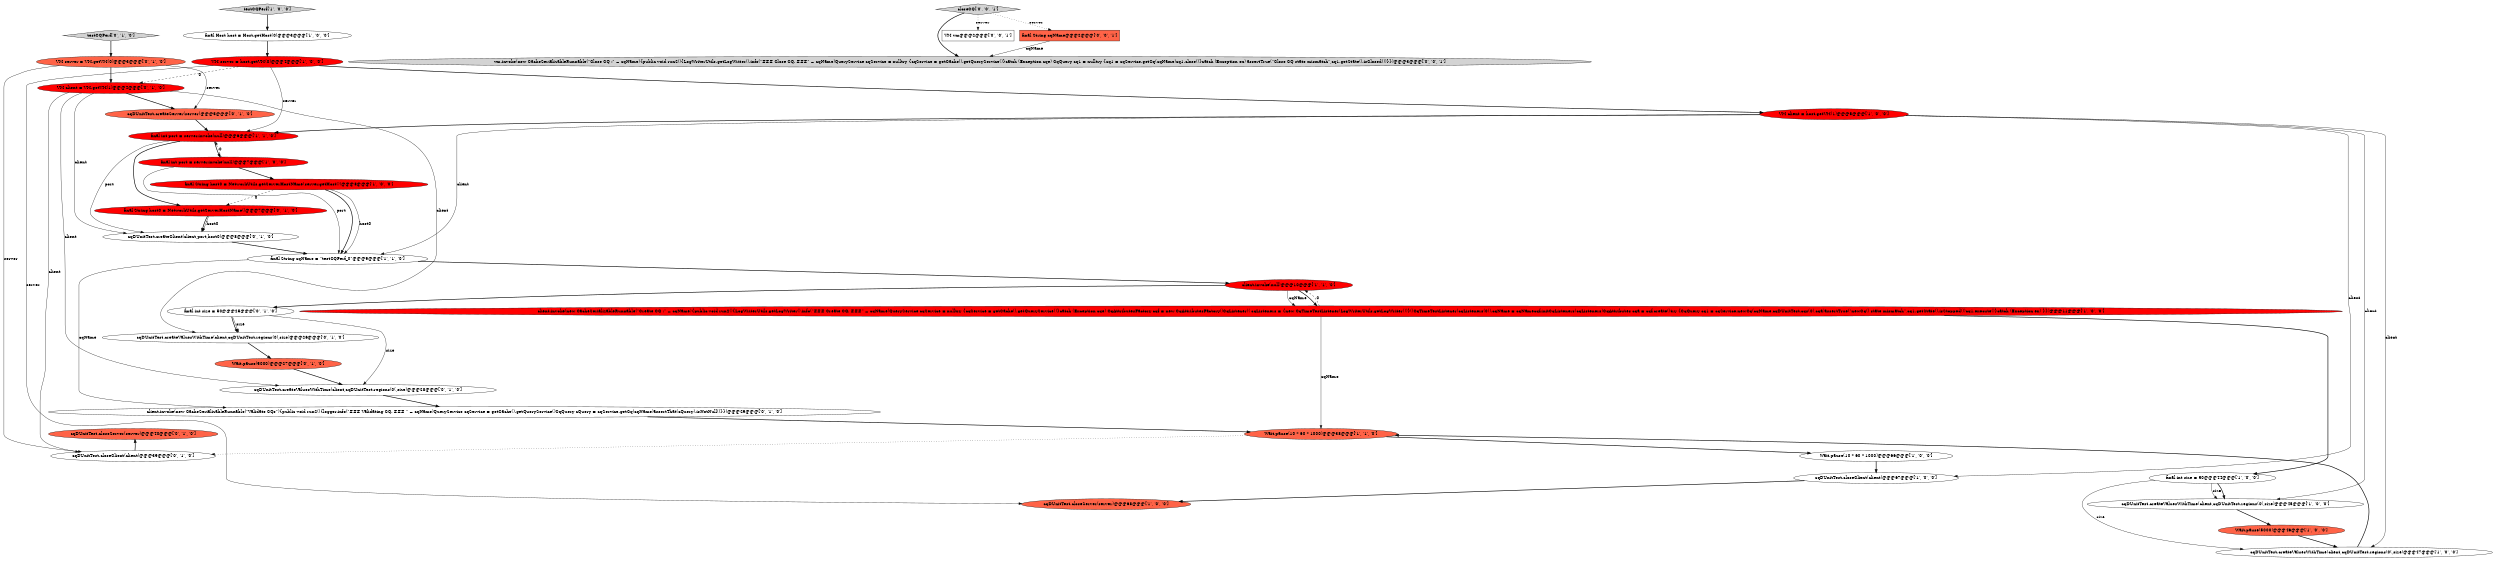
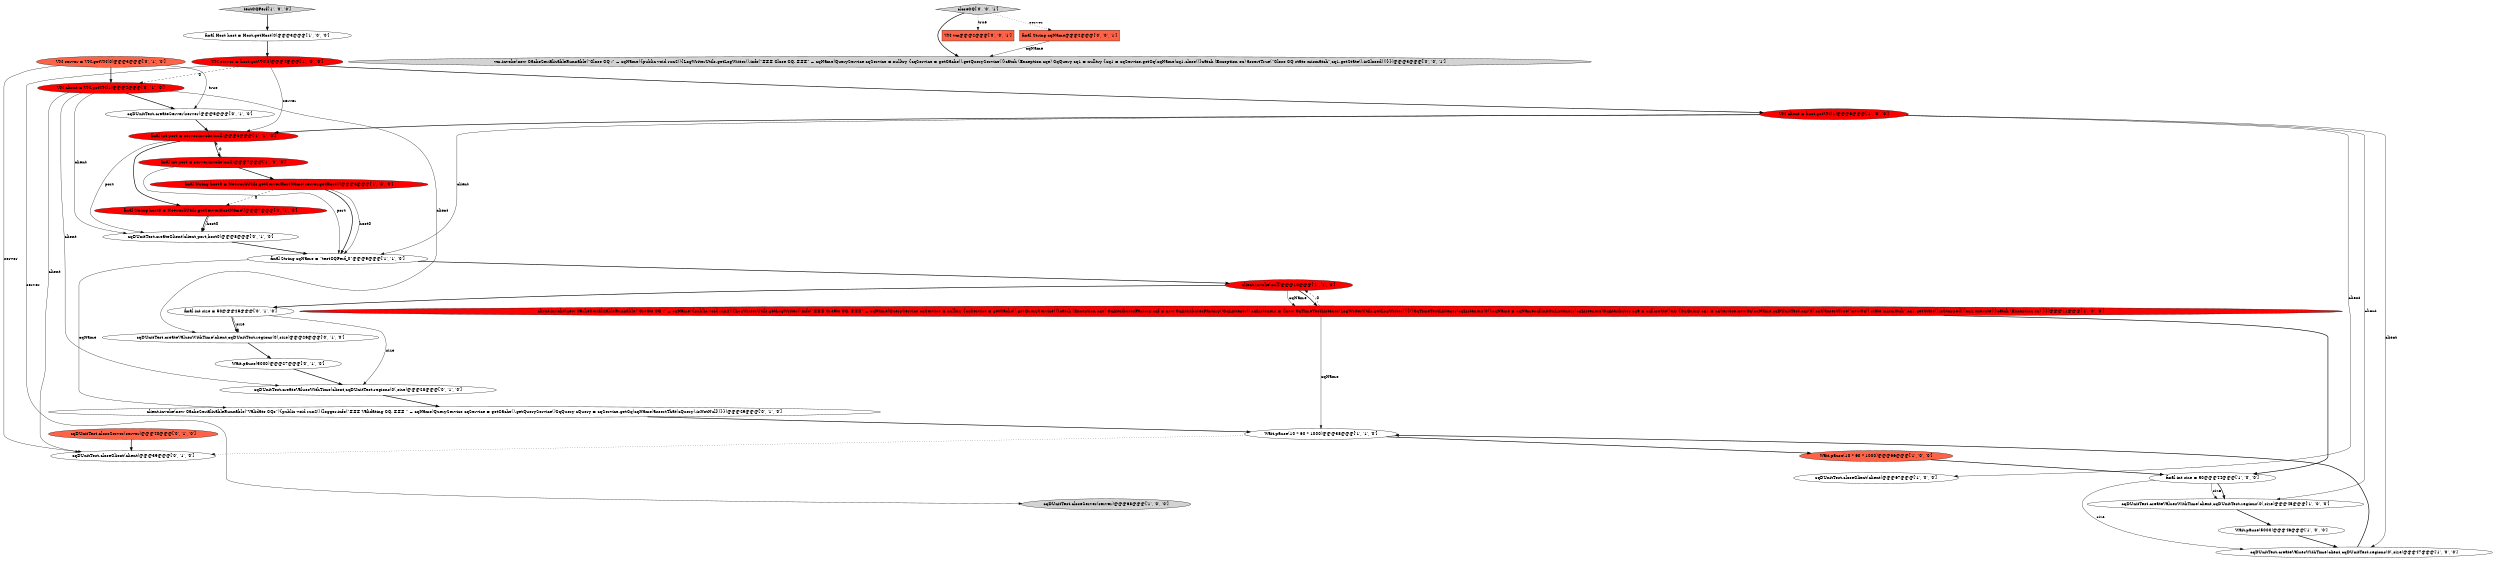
edge "closeCQ['0', '0', '1']" -> "VM vm@@@2@@@['0', '0', '1']": label "server" -> "true"
node "testCQPerf['0', '1', '0']": removed
node "VM vm@@@2@@@['0', '0', '1']": fillcolor white -> tomato
edge "VM server = VM.getVM(0)@@@3@@@['0', '1', '0']" -> "cqDUnitTest.createServer(server)@@@5@@@['0', '1', '0']": label "server" -> "true"
node "cqDUnitTest.createServer(server)@@@5@@@['0', '1', '0']": fillcolor tomato -> white
node "Wait.pause(5000)@@@27@@@['0', '1', '0']": fillcolor tomato -> white
node "Wait.pause(10 * 60 * 1000)@@@38@@@['1', '1', '0']": fillcolor tomato -> white
edge "cqDUnitTest.closeClient(client)@@@39@@@['0', '1', '0']" -> "cqDUnitTest.closeServer(server)@@@40@@@['0', '1', '0']": reversed
node "Wait.pause(10 * 60 * 1000)@@@66@@@['1', '0', '0']": fillcolor white -> tomato
edge "Wait.pause(10 * 60 * 1000)@@@66@@@['1', '0', '0']" -> "cqDUnitTest.closeClient(client)@@@67@@@['1', '0', '0']": now "Wait.pause(10 * 60 * 1000)@@@66@@@['1', '0', '0']" -> "final int size = 50@@@44@@@['1', '0', '0']"
edge "cqDUnitTest.closeClient(client)@@@67@@@['1', '0', '0']" -> "cqDUnitTest.closeServer(server)@@@68@@@['1', '0', '0']": removed
node "cqDUnitTest.closeServer(server)@@@68@@@['1', '0', '0']": fillcolor tomato -> lightgray
node "Wait.pause(5000)@@@46@@@['1', '0', '0']": fillcolor tomato -> white
